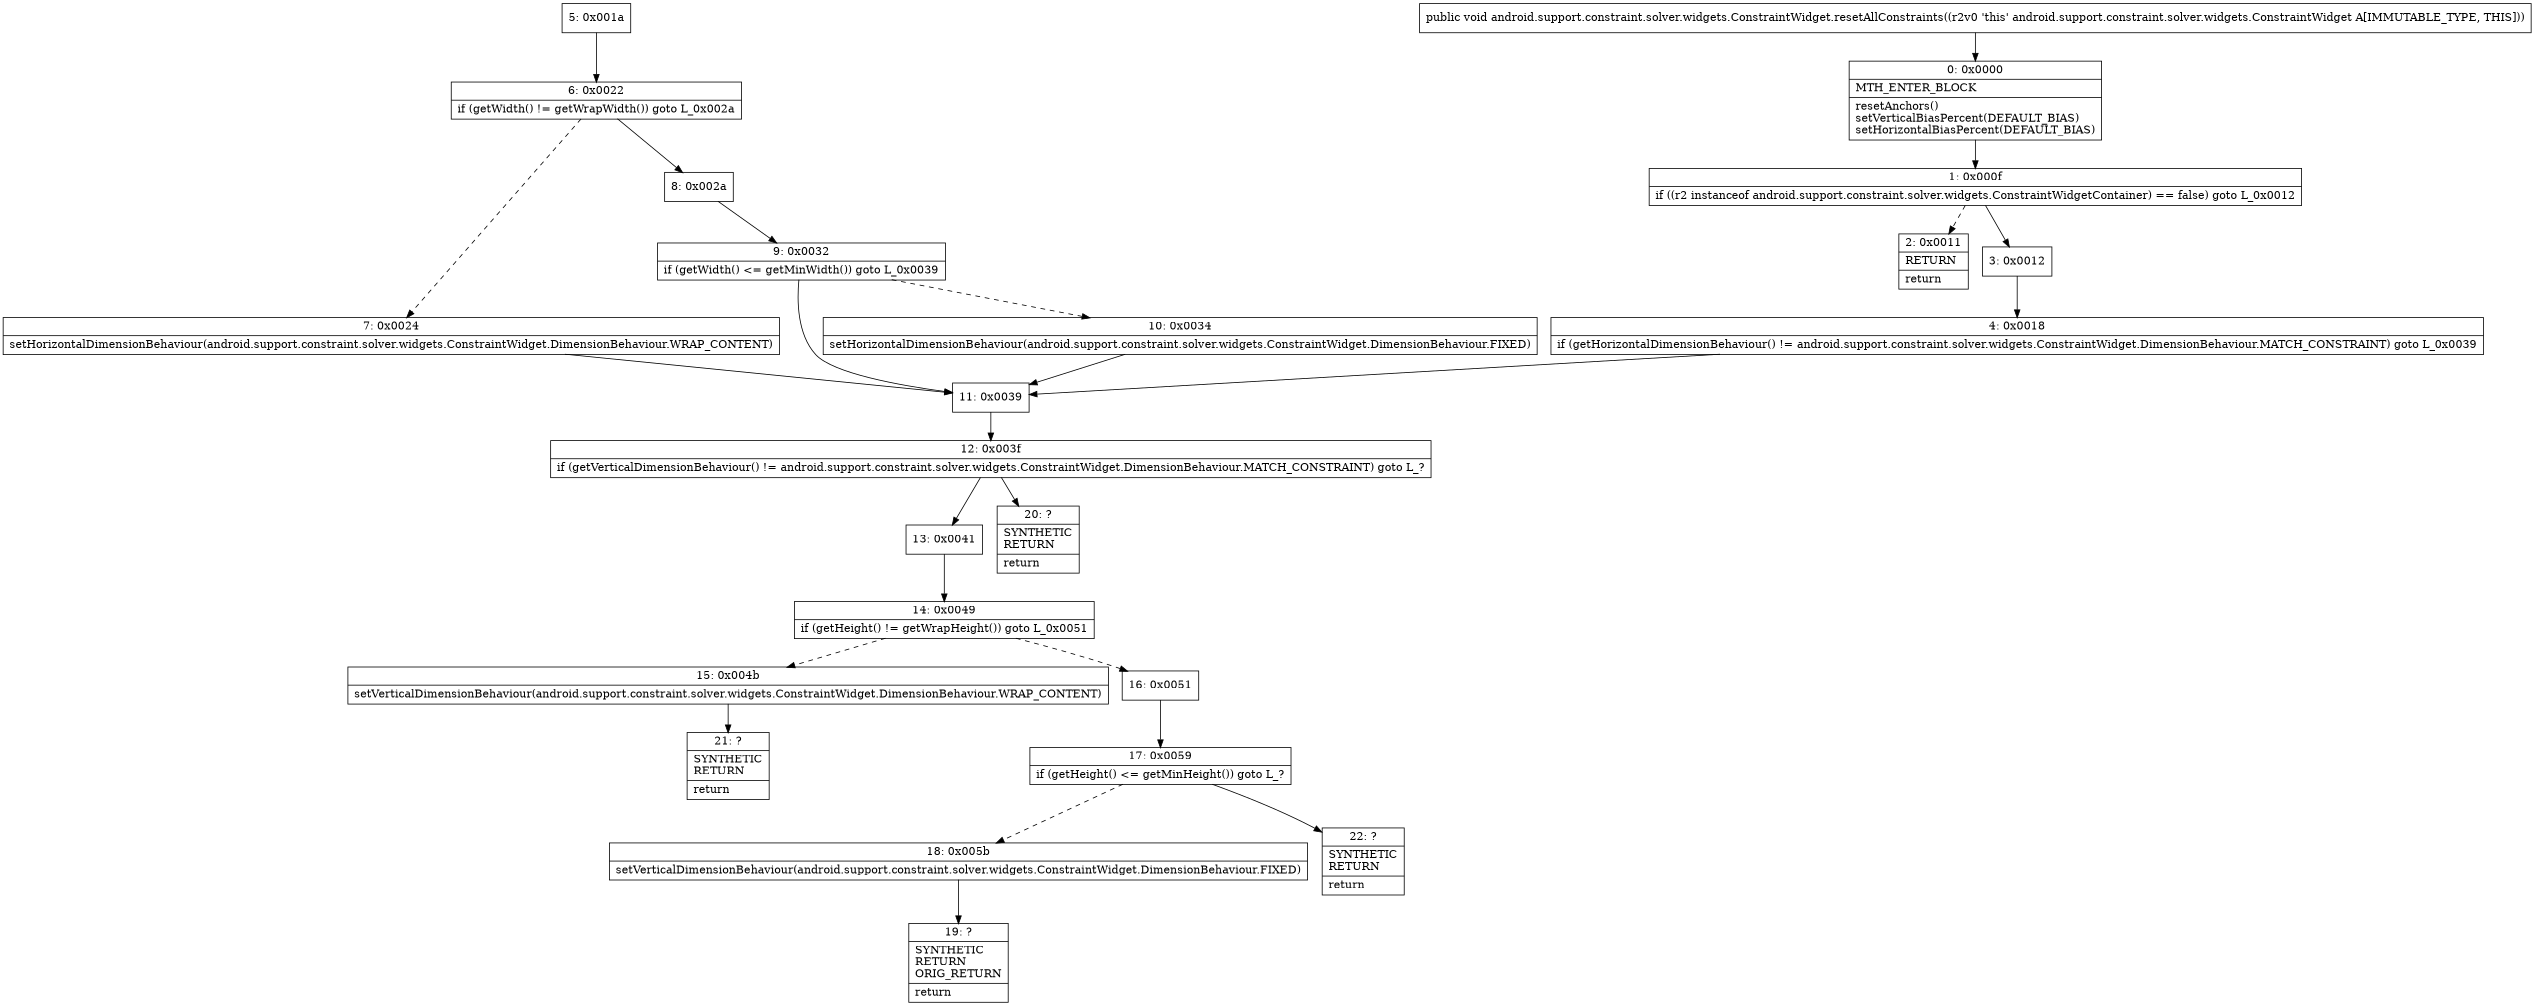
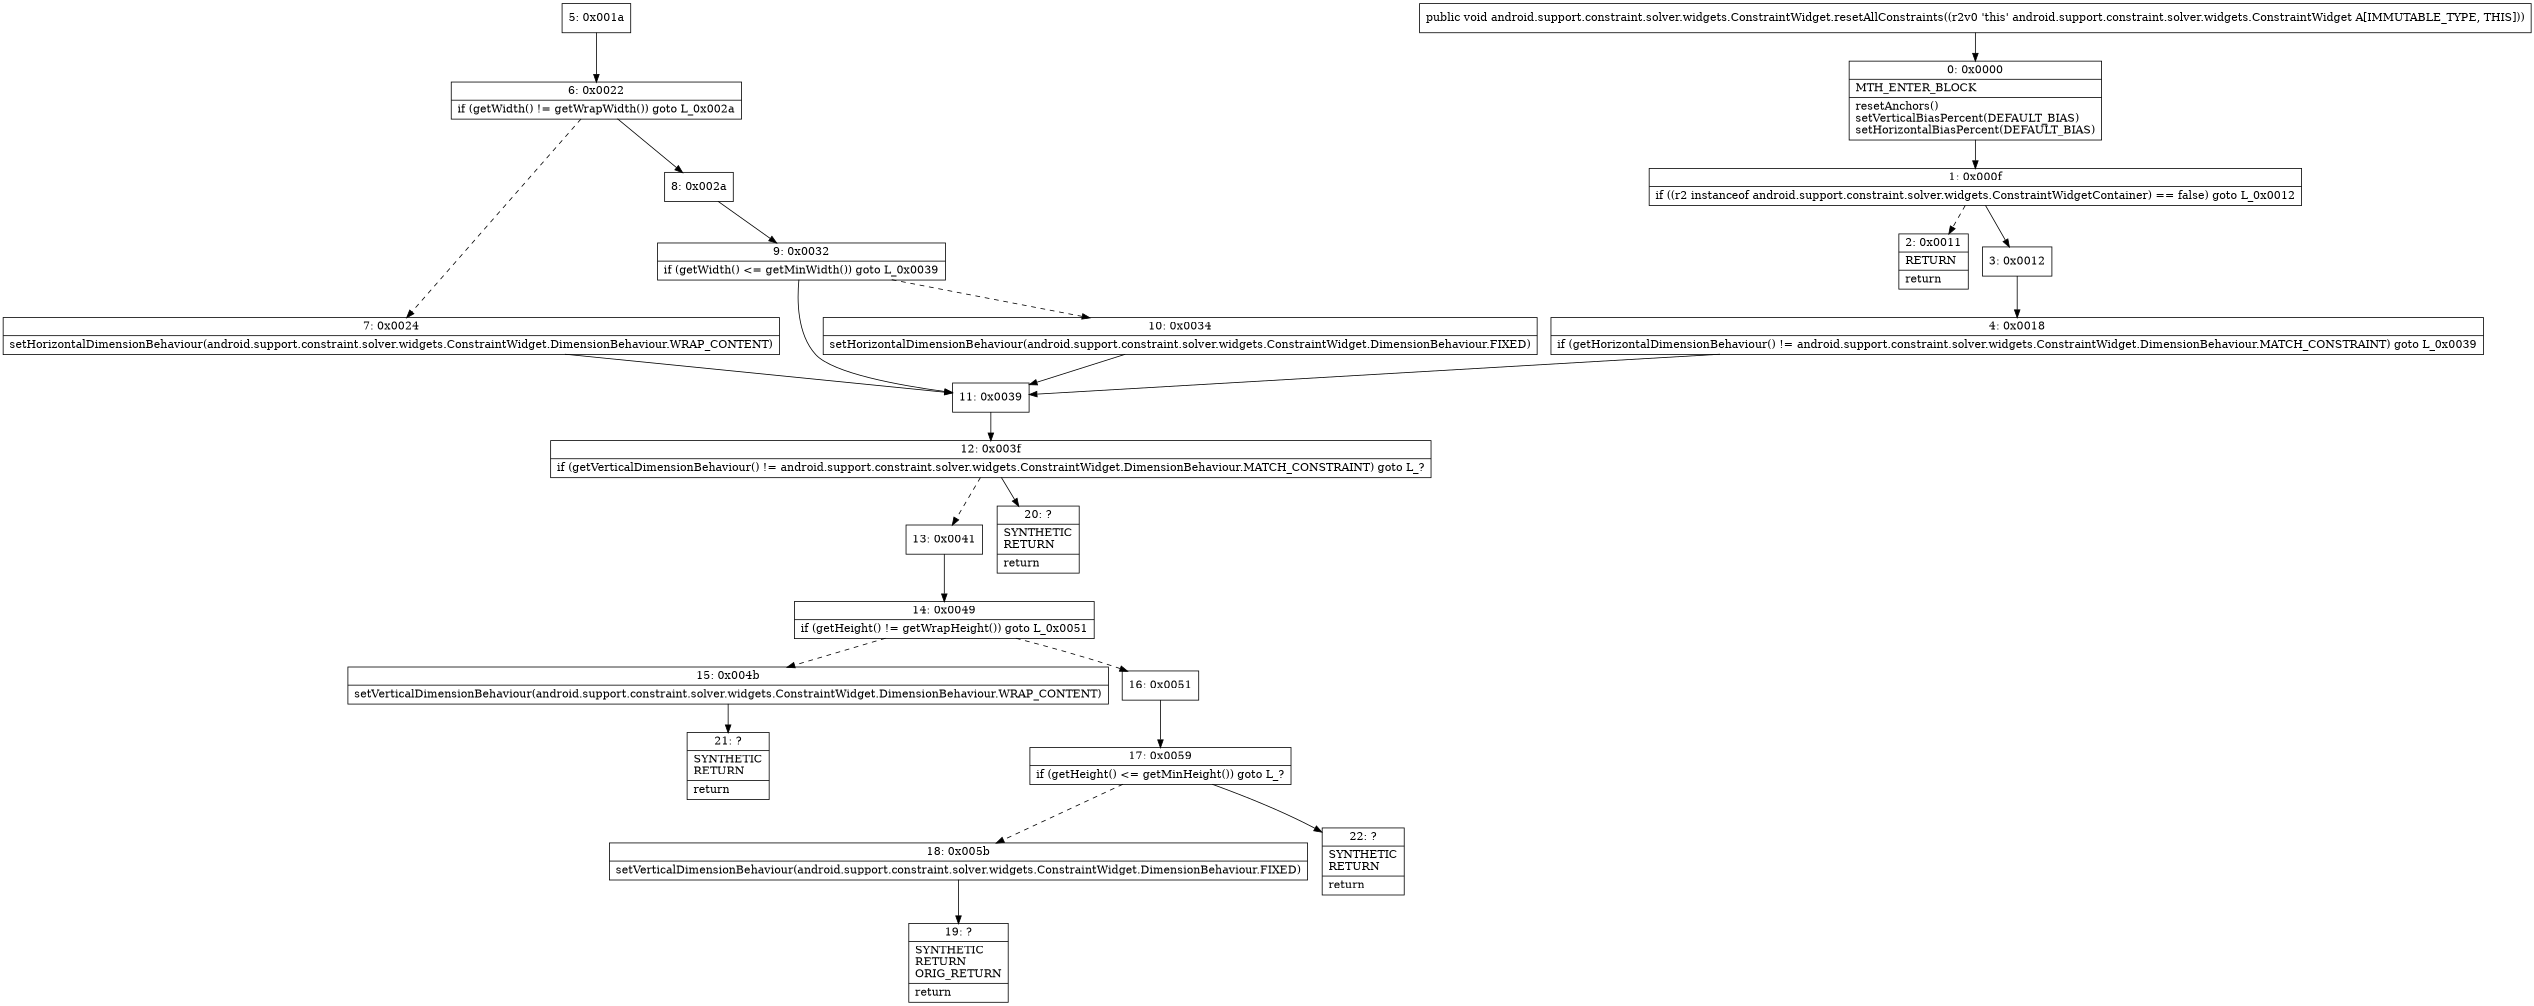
edge "12: 0x003f" -> "13: 0x0041": style solid -> dashed
